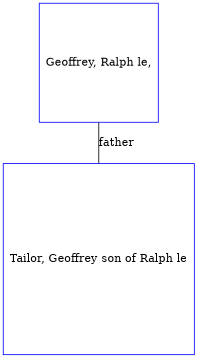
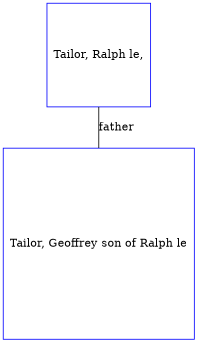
node "Geoffrey, Ralph le,": label "Geoffrey, Ralph le," -> "Tailor, Ralph le,"
